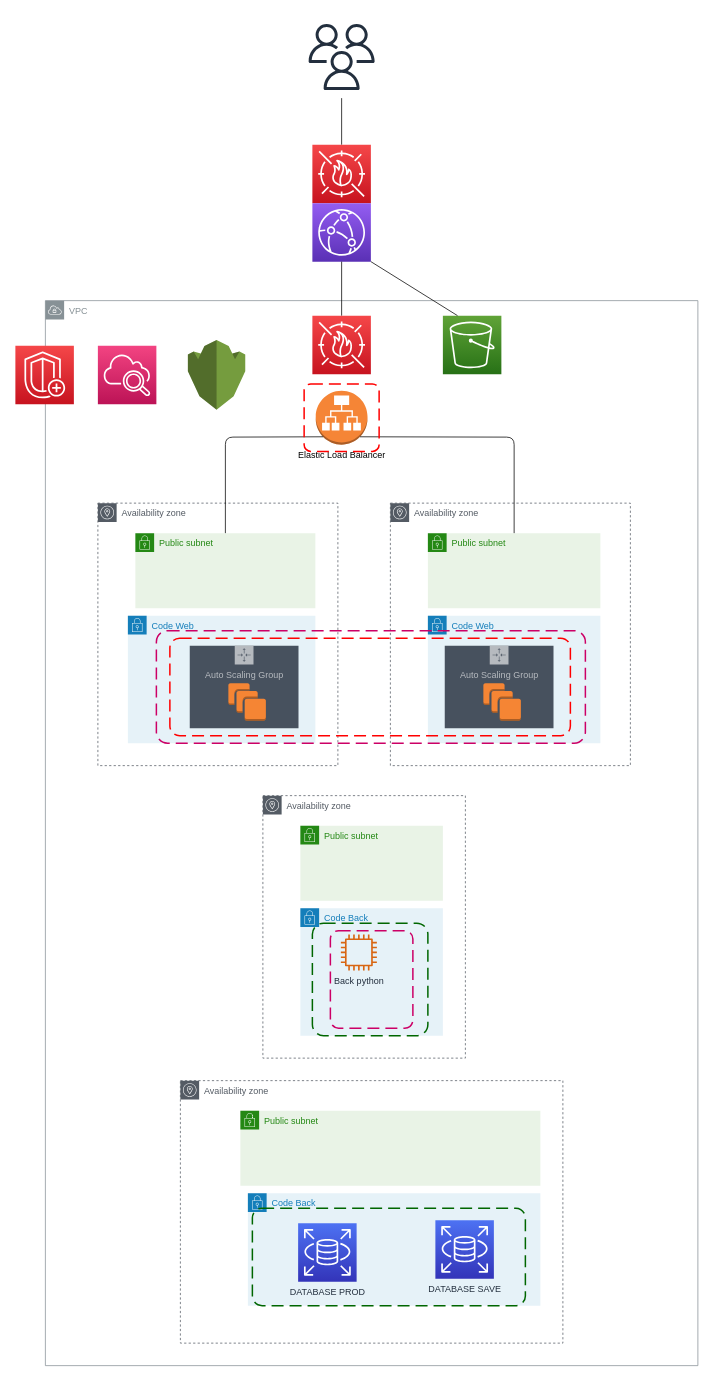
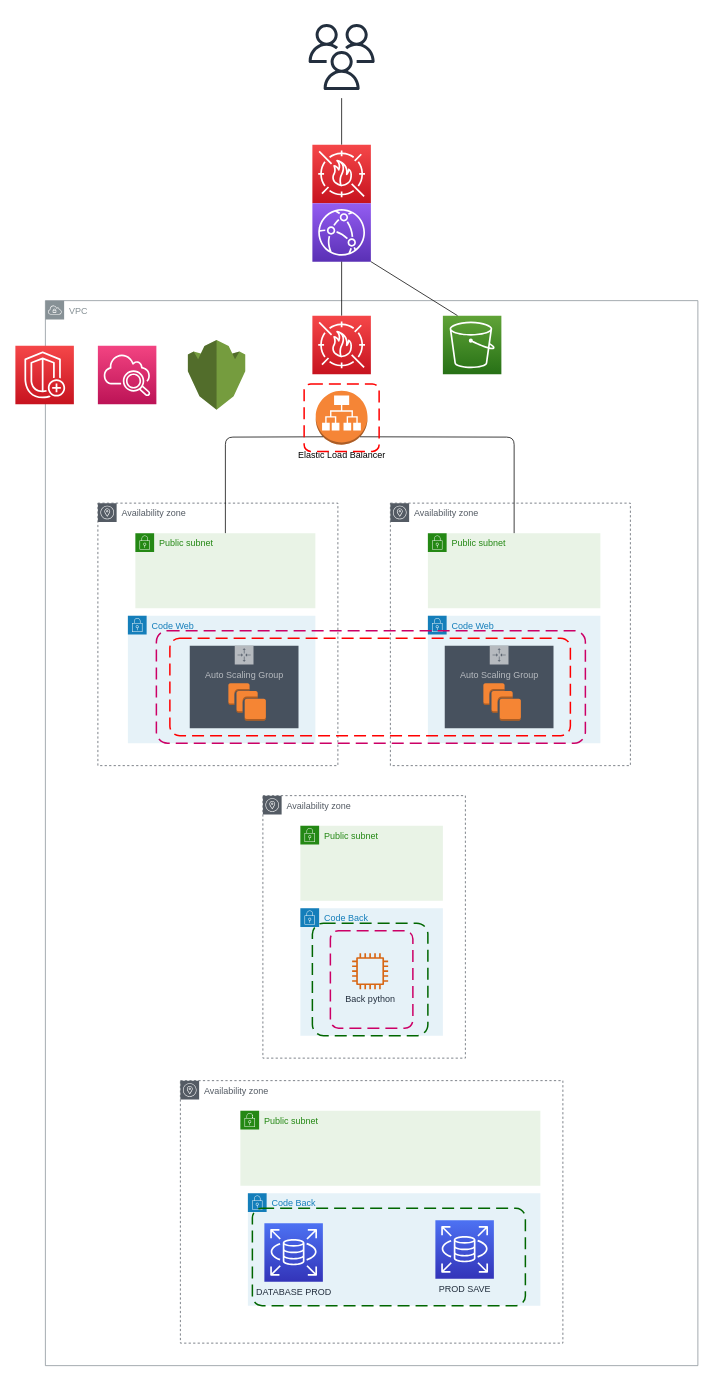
node "Back python": moved (359, 952) -> (370, 971)
node "DATABASE PROD": moved (327, 1252) -> (294, 1252)
node "DATABASE SAVE": label "DATABASE SAVE" -> "PROD SAVE"
